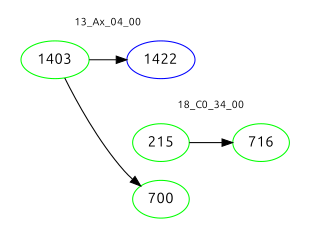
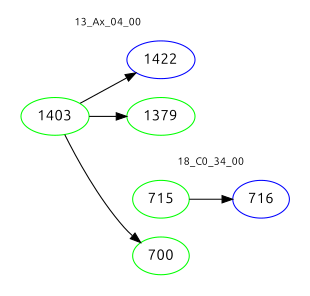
node "1379": added
node "215": label "215" -> "715"
node "716": color green -> blue
